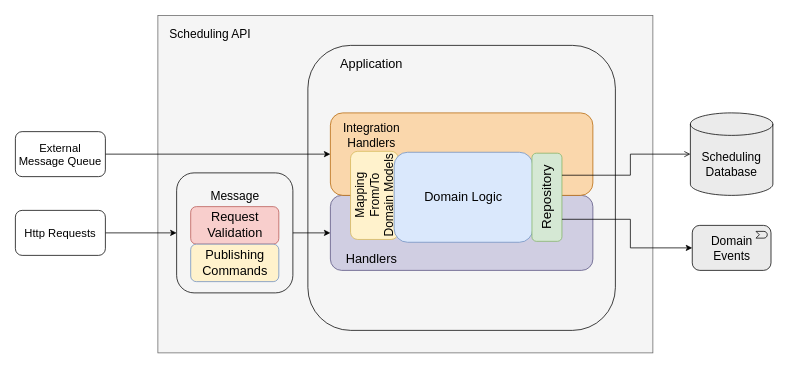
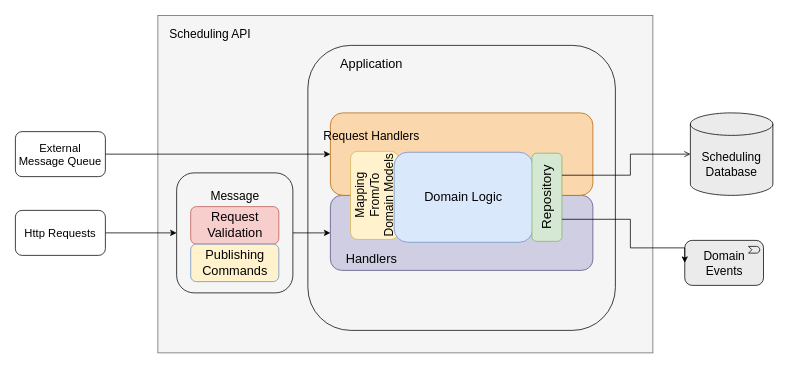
node "Integration Handlers": label "Integration Handlers" -> "Request Handlers"
node "Domain Events": moved (732, 248) -> (724, 263)
